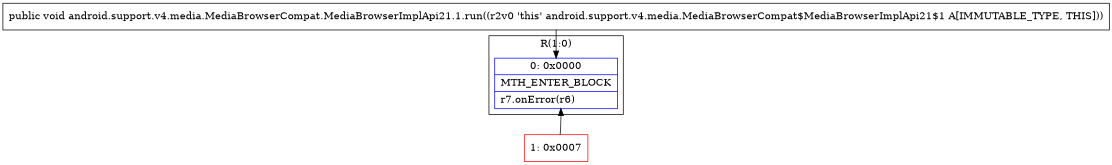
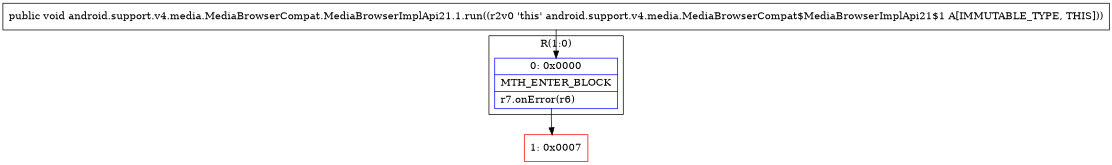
edge "1: 0x0007" -> "0: 0x0000": reversed
